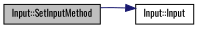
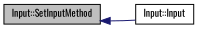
edge "Input::SetInputMethod" -> "Input::Input": reversed
